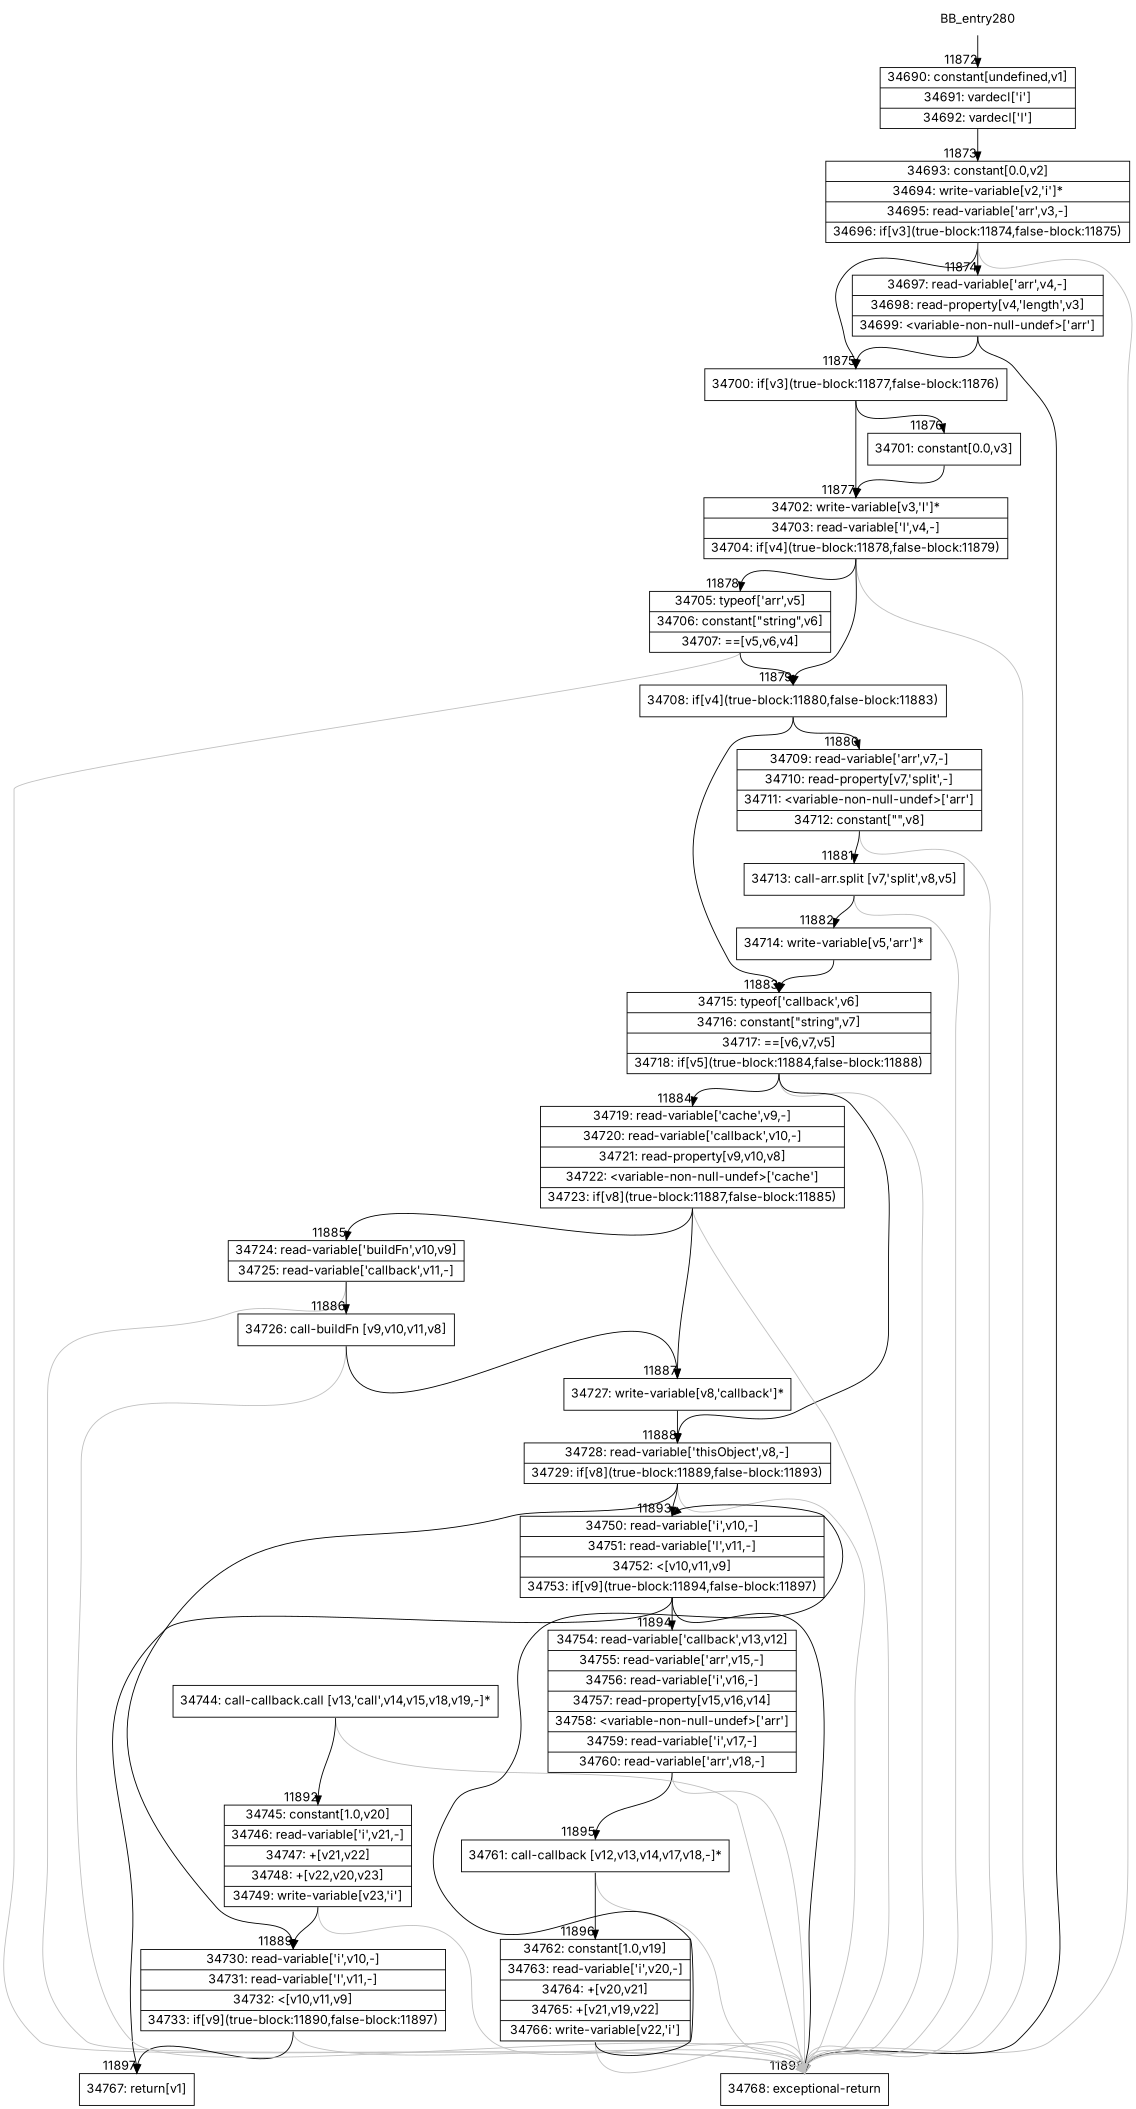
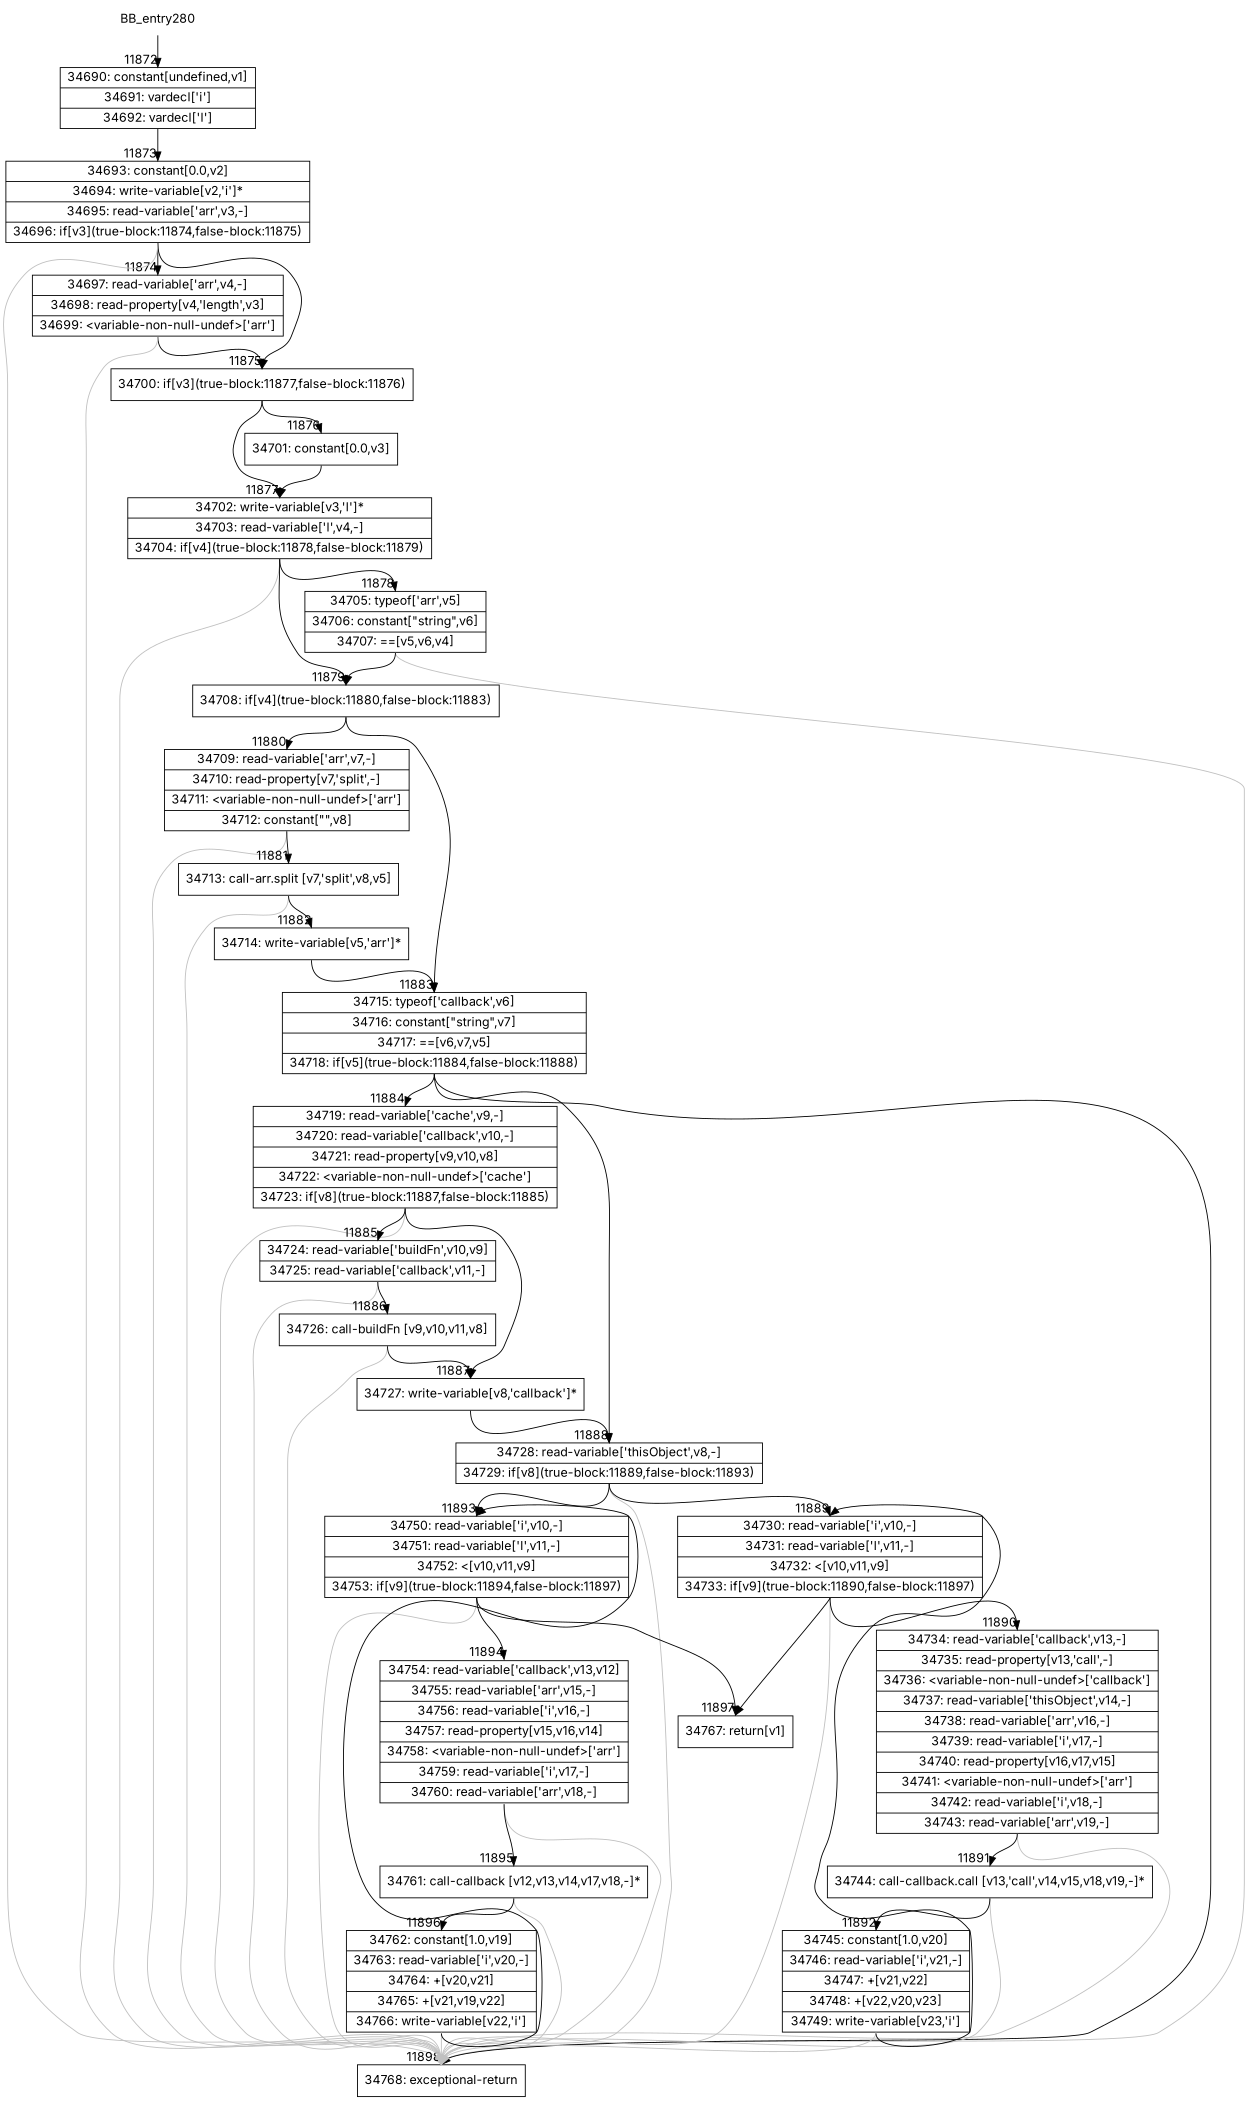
edge "34697: read-variable['arr',v4,-]" -> "34768: exceptional-return": color black -> gray
edge "34715: typeof['callback',v6]" -> "34768: exceptional-return": color gray -> black
node "34734: read-variable['callback',v13,-]": added
edge "34750: read-variable['i',v10,-]" -> "34768: exceptional-return": color black -> gray
